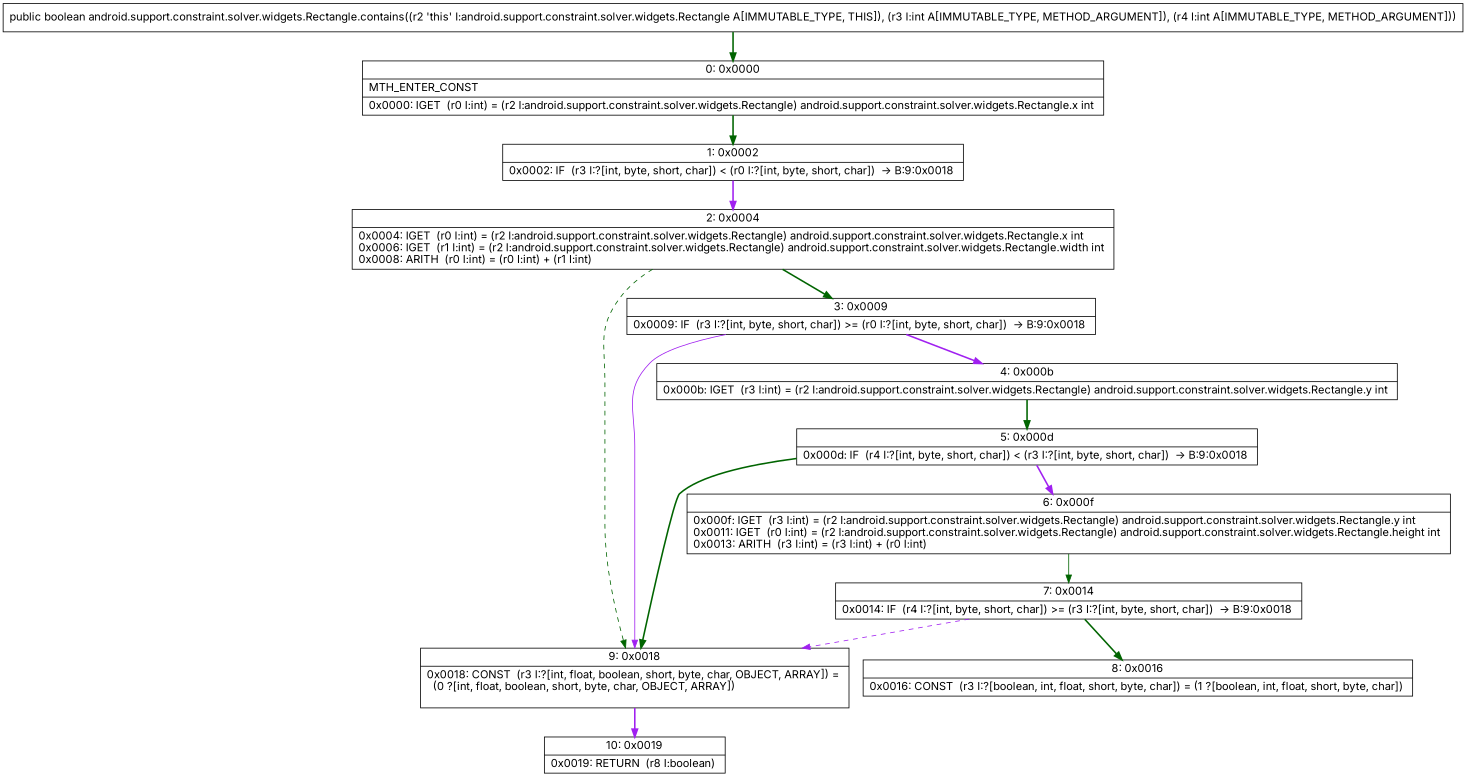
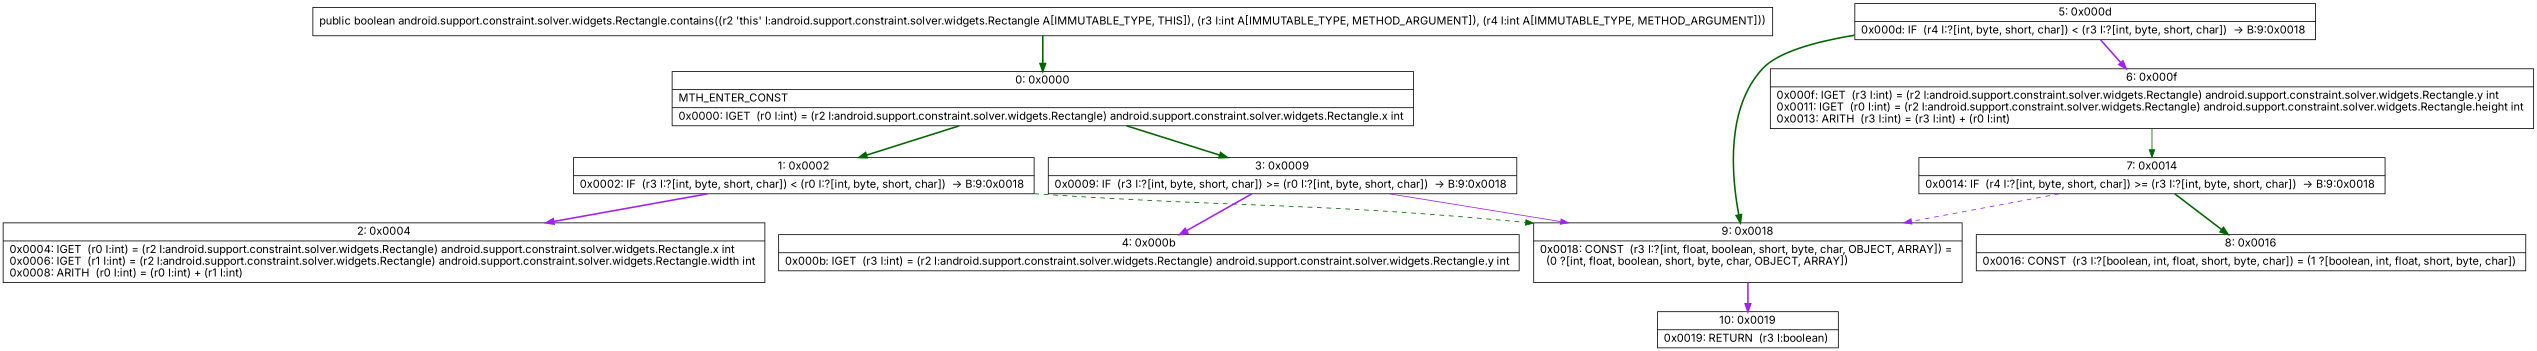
edge "2: 0x0004" -> "3: 0x0009": now "0: 0x0000" -> "3: 0x0009"
edge "4: 0x000b" -> "5: 0x000d": removed
edge "2: 0x0004" -> "9: 0x0018": now "1: 0x0002" -> "9: 0x0018"
node "10: 0x0019": text "0x0019: RETURN  (r8 I:boolean)" -> "0x0019: RETURN  (r3 I:boolean)"
